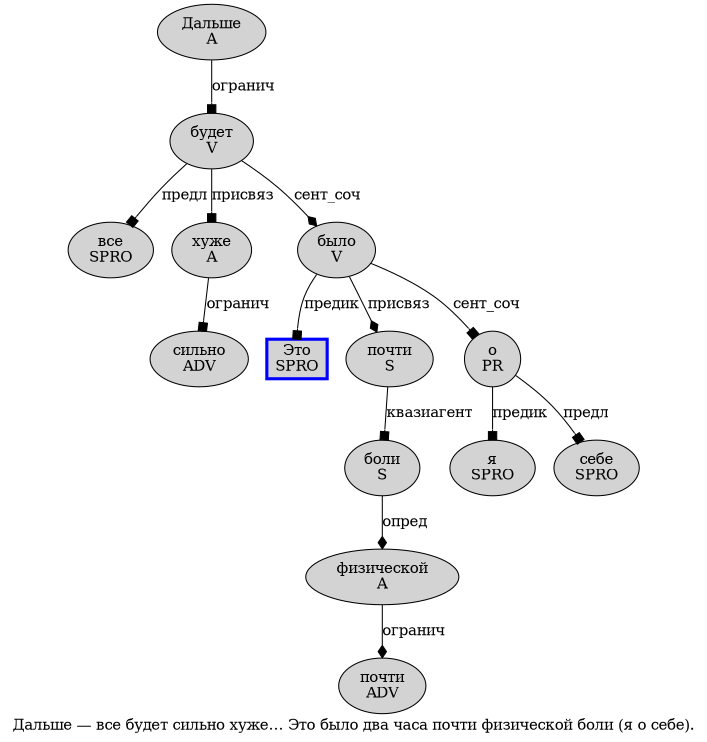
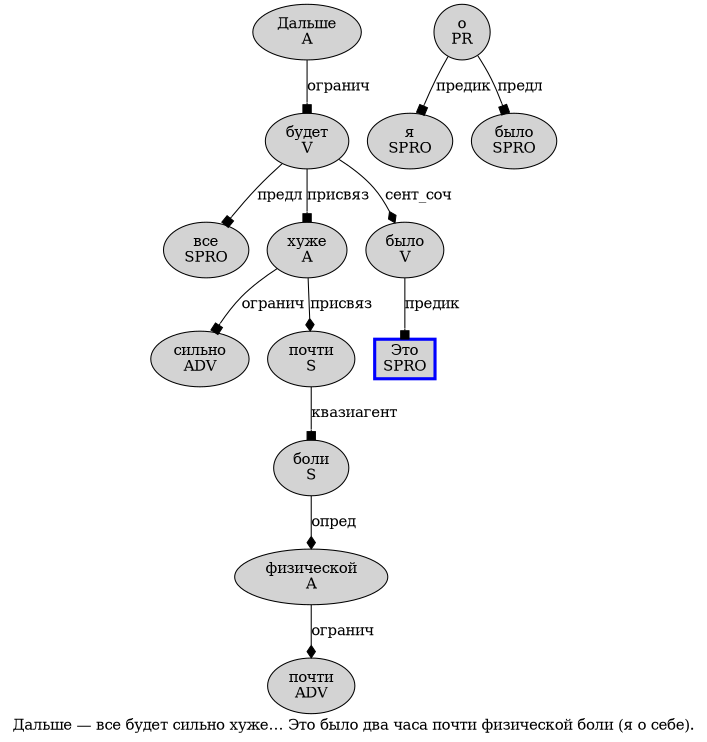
edge "было V" -> "о PR": removed, label "сент_соч"
edge "было V" -> "почти S": now "хуже A" -> "почти S"
node "себе SPRO": label "себе SPRO" -> "было SPRO"
